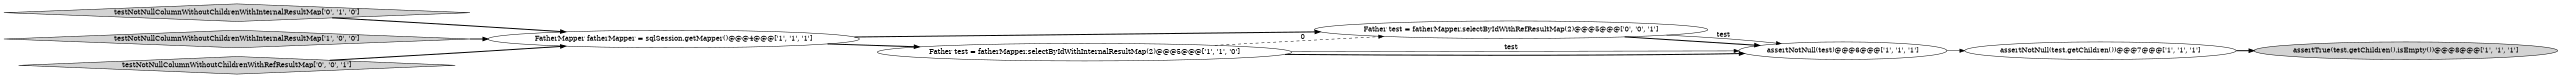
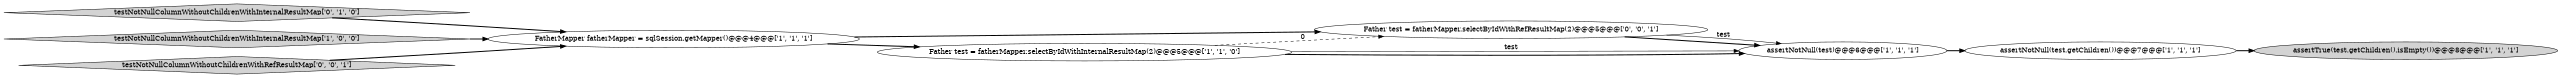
edge "assertNotNull(test)@@@6@@@['1', '1', '1']" -> "assertNotNull(test.getChildren())@@@7@@@['1', '1', '1']": style solid -> bold
